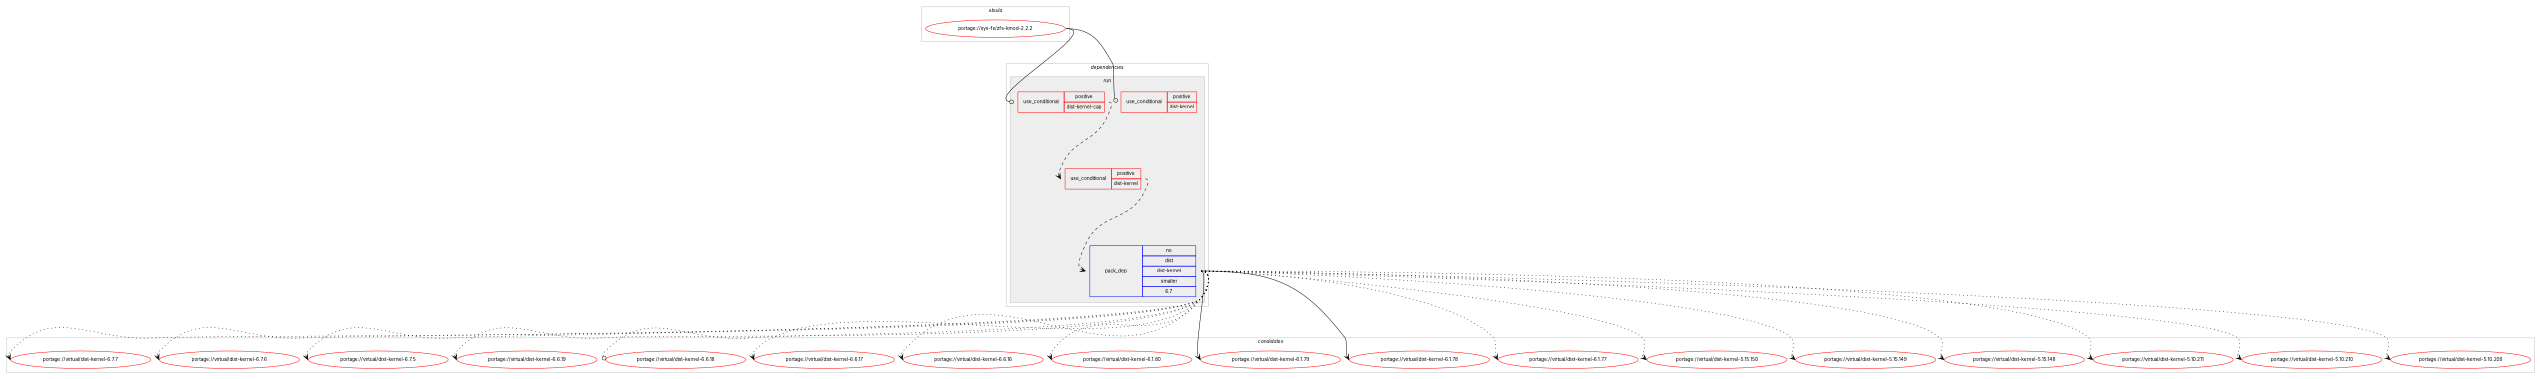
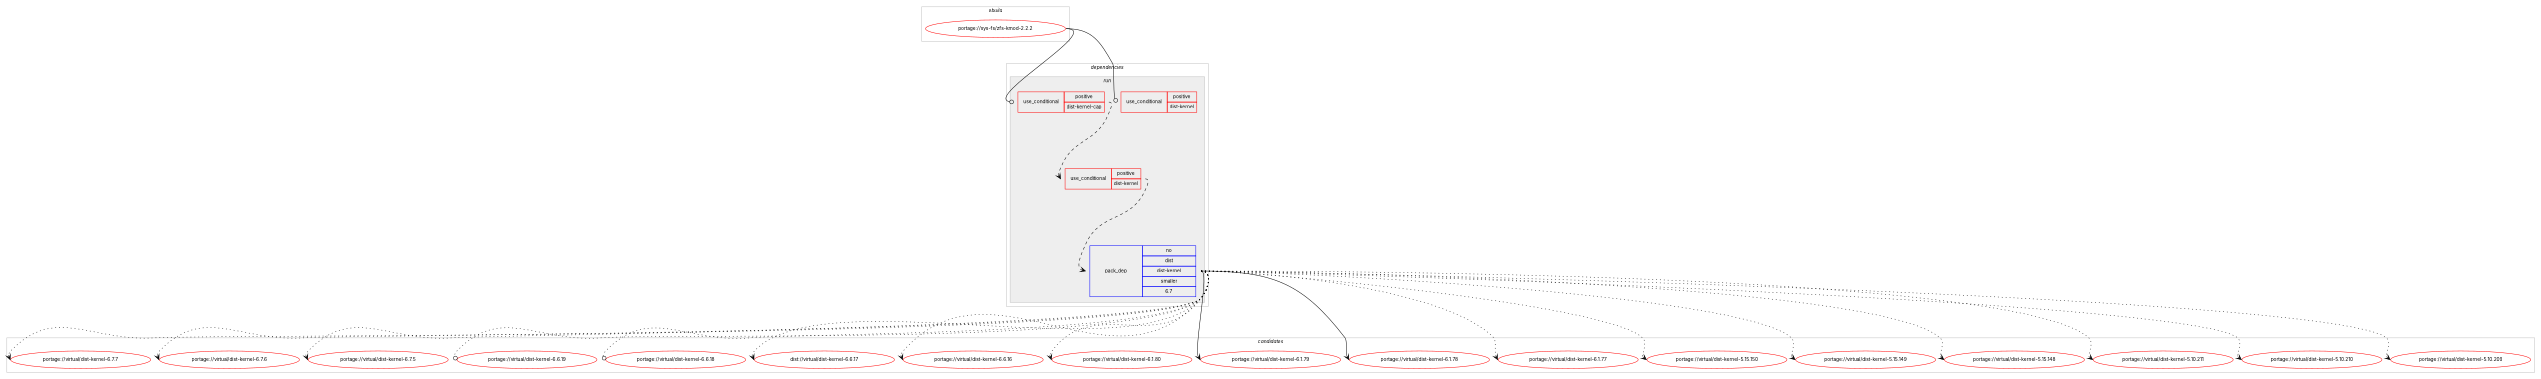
edge "pack_dep" -> "portage://virtual/dist-kernel-6.6.19": arrowhead vee -> odot
node "portage://virtual/dist-kernel-6.6.17": label "portage://virtual/dist-kernel-6.6.17" -> "dist://virtual/dist-kernel-6.6.17"
